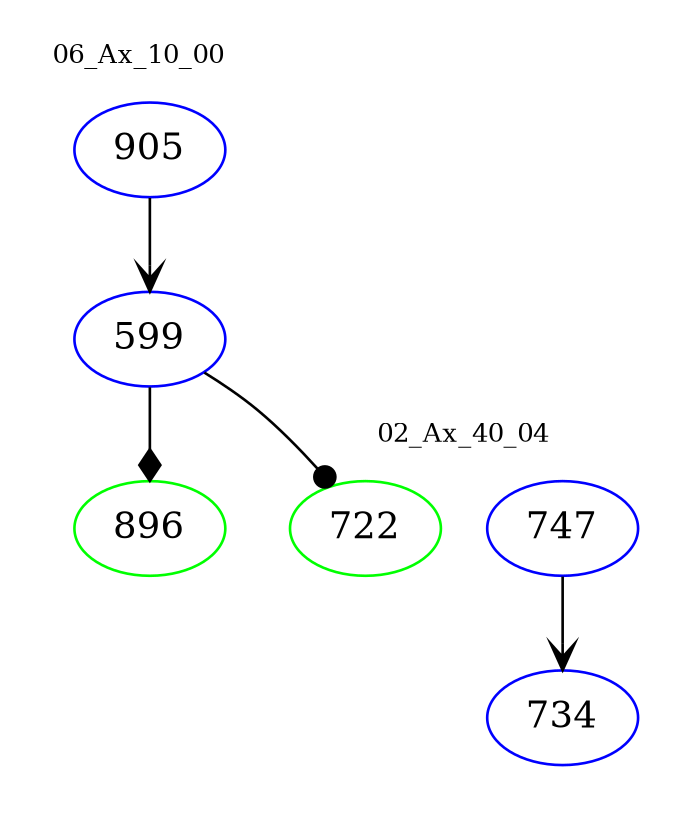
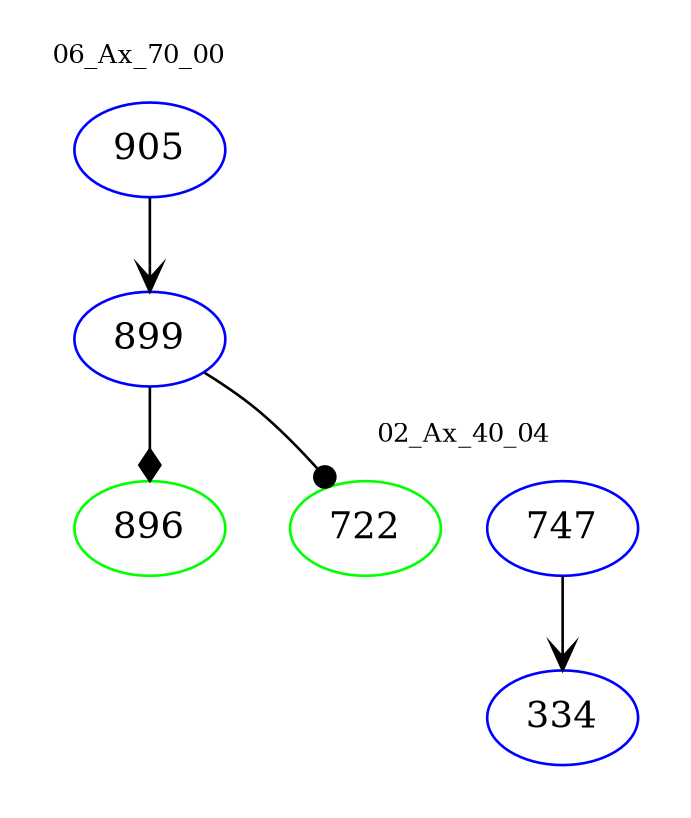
cluster "06_Ax_10_00": label "06_Ax_10_00" -> "06_Ax_70_00"
node "599": label "599" -> "899"
node "734": label "734" -> "334"
